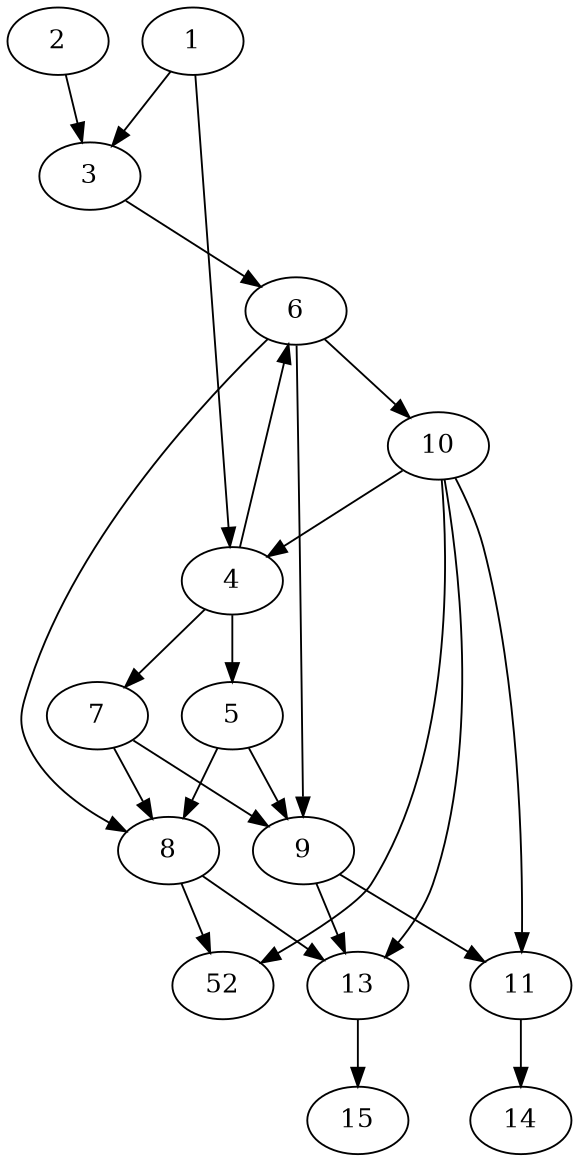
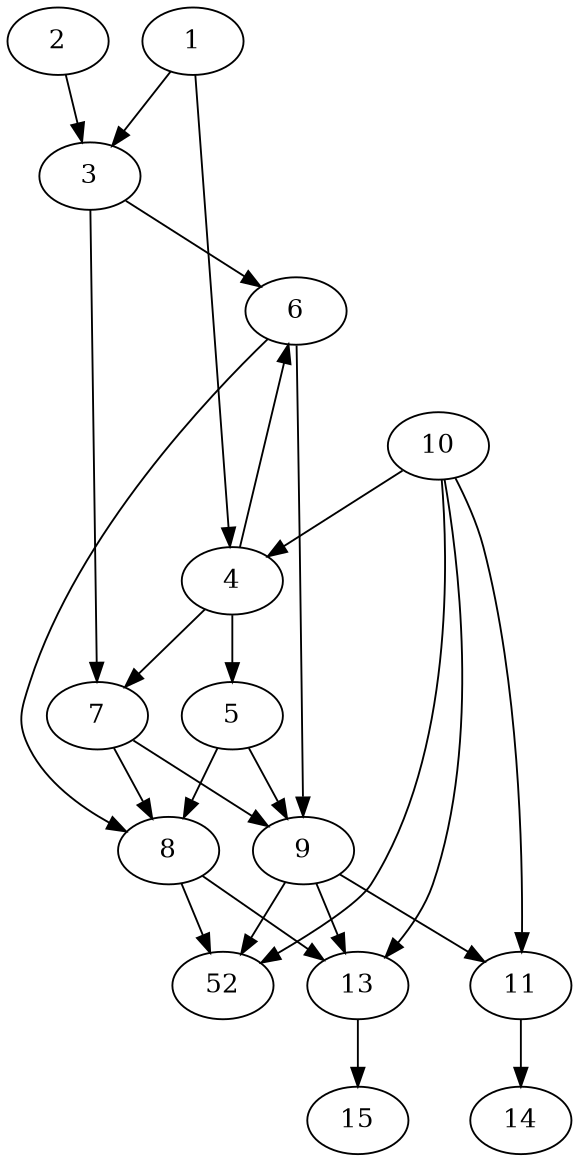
edge "6" -> "10": removed
edge "3" -> "7": added
edge "9" -> "52": added
